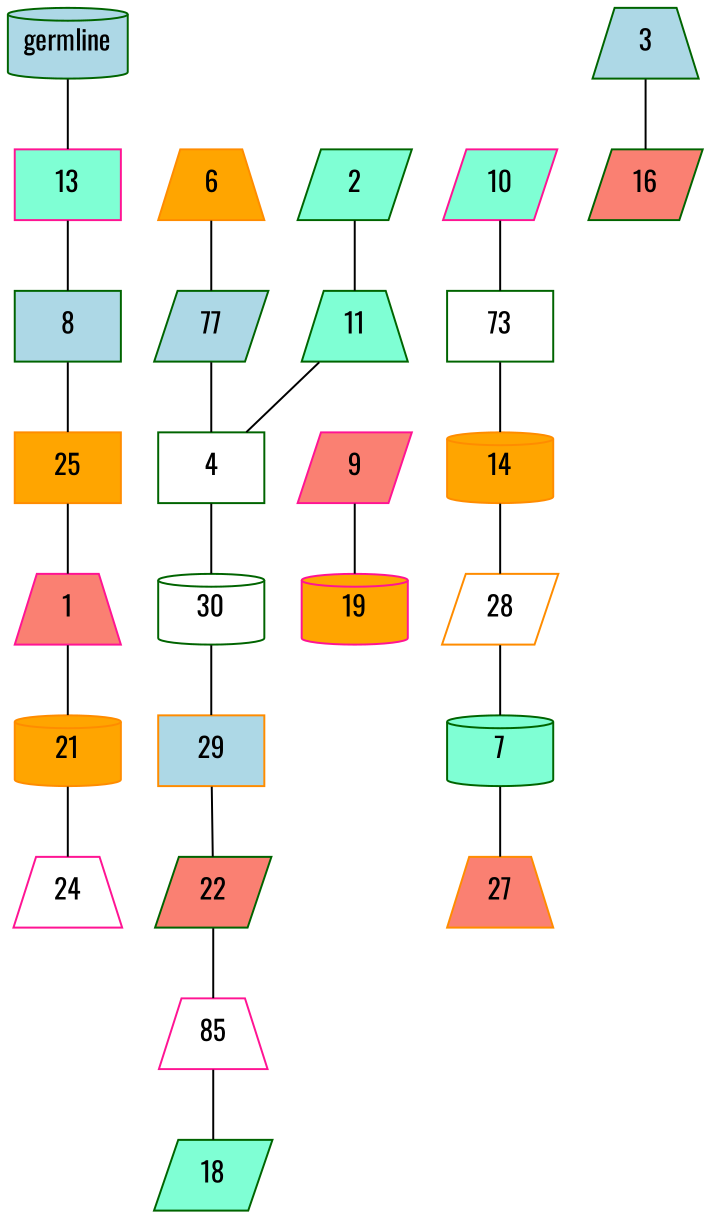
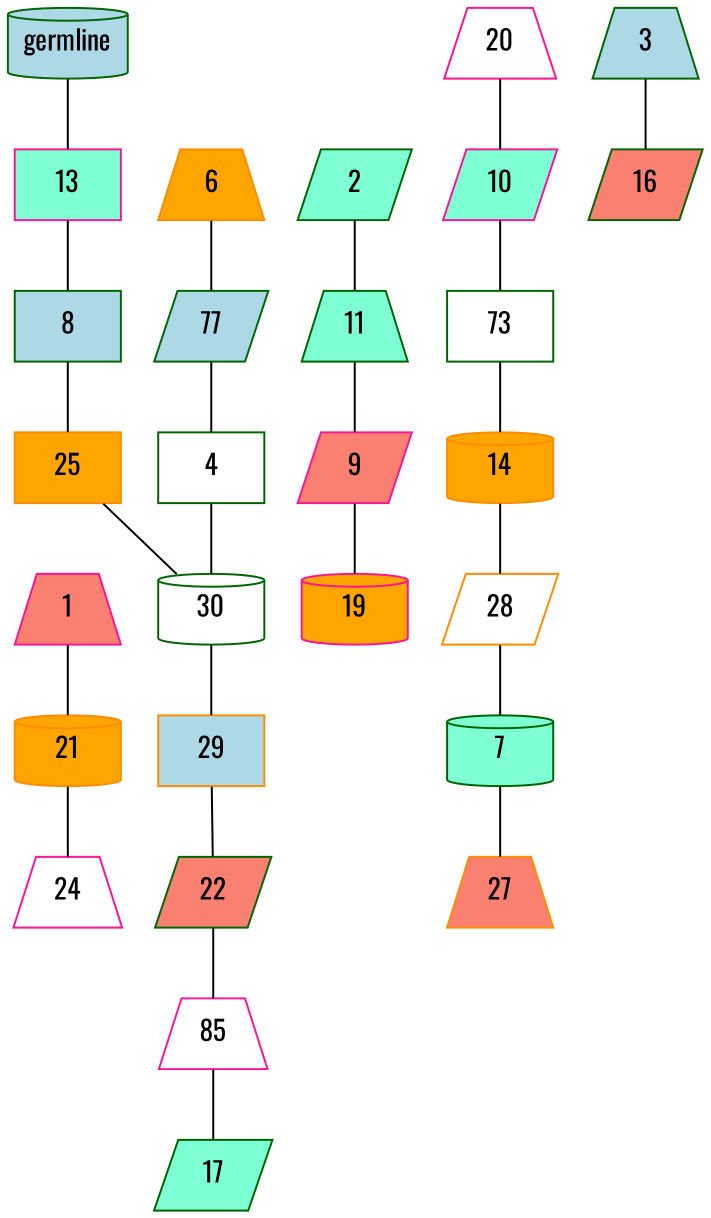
node "20": added
edge "11" -- "4": now "11" -- "9"
edge "25" -- "1": now "25" -- "30"
node "18": label "18" -> "17"
